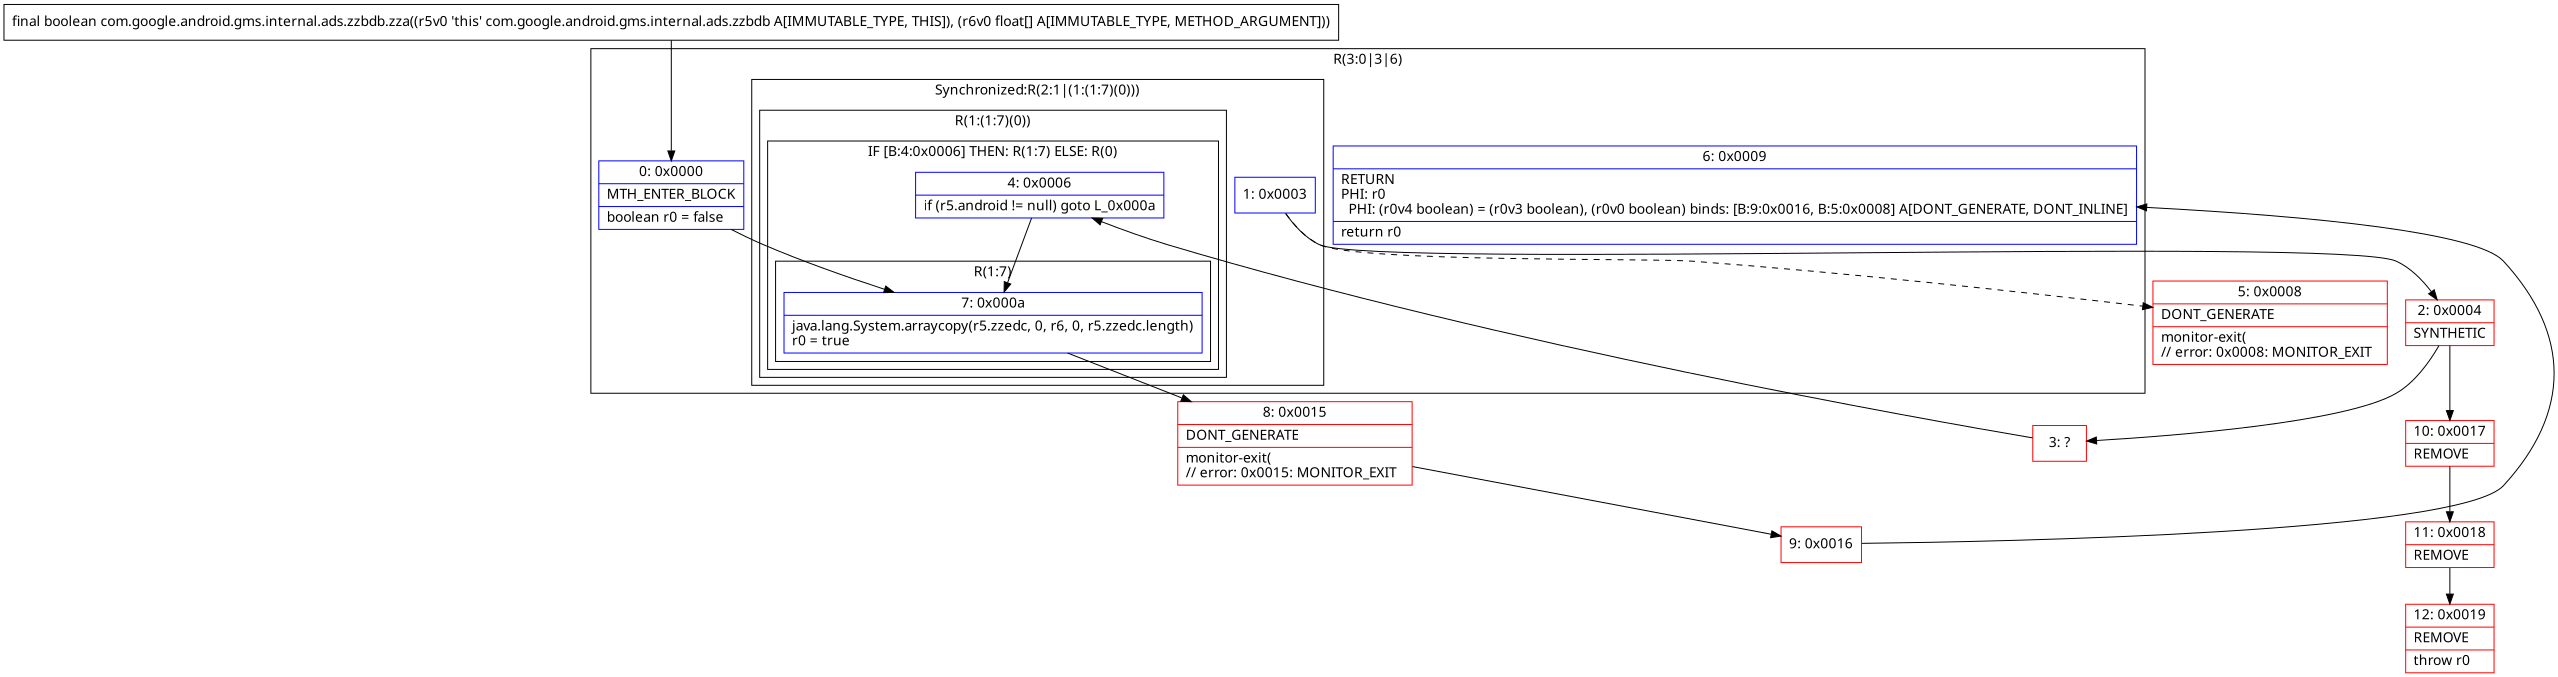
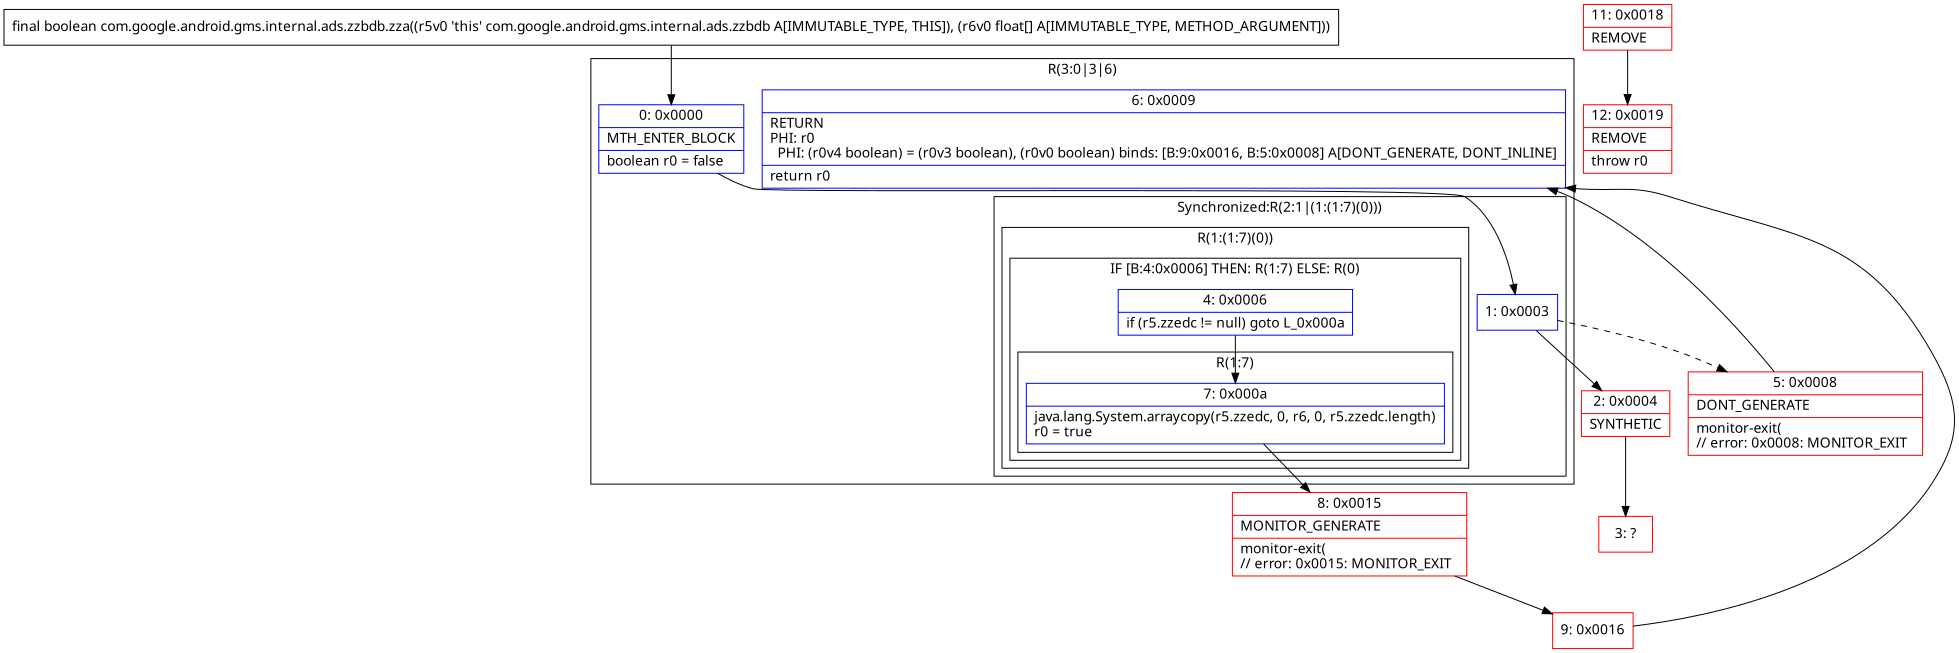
node "4: 0x0006": text "if (r5.android != null) goto L_0x000a" -> "if (r5.zzedc != null) goto L_0x000a"
edge "0: 0x0000" -> "7: 0x000a": now "0: 0x0000" -> "1: 0x0003"
edge "5: 0x0008" -> "6: 0x0009": added
edge "3: ?" -> "4: 0x0006": removed
node "8: 0x0015": text "DONT_GENERATE" -> "MONITOR_GENERATE"
node "10: 0x0017": removed
